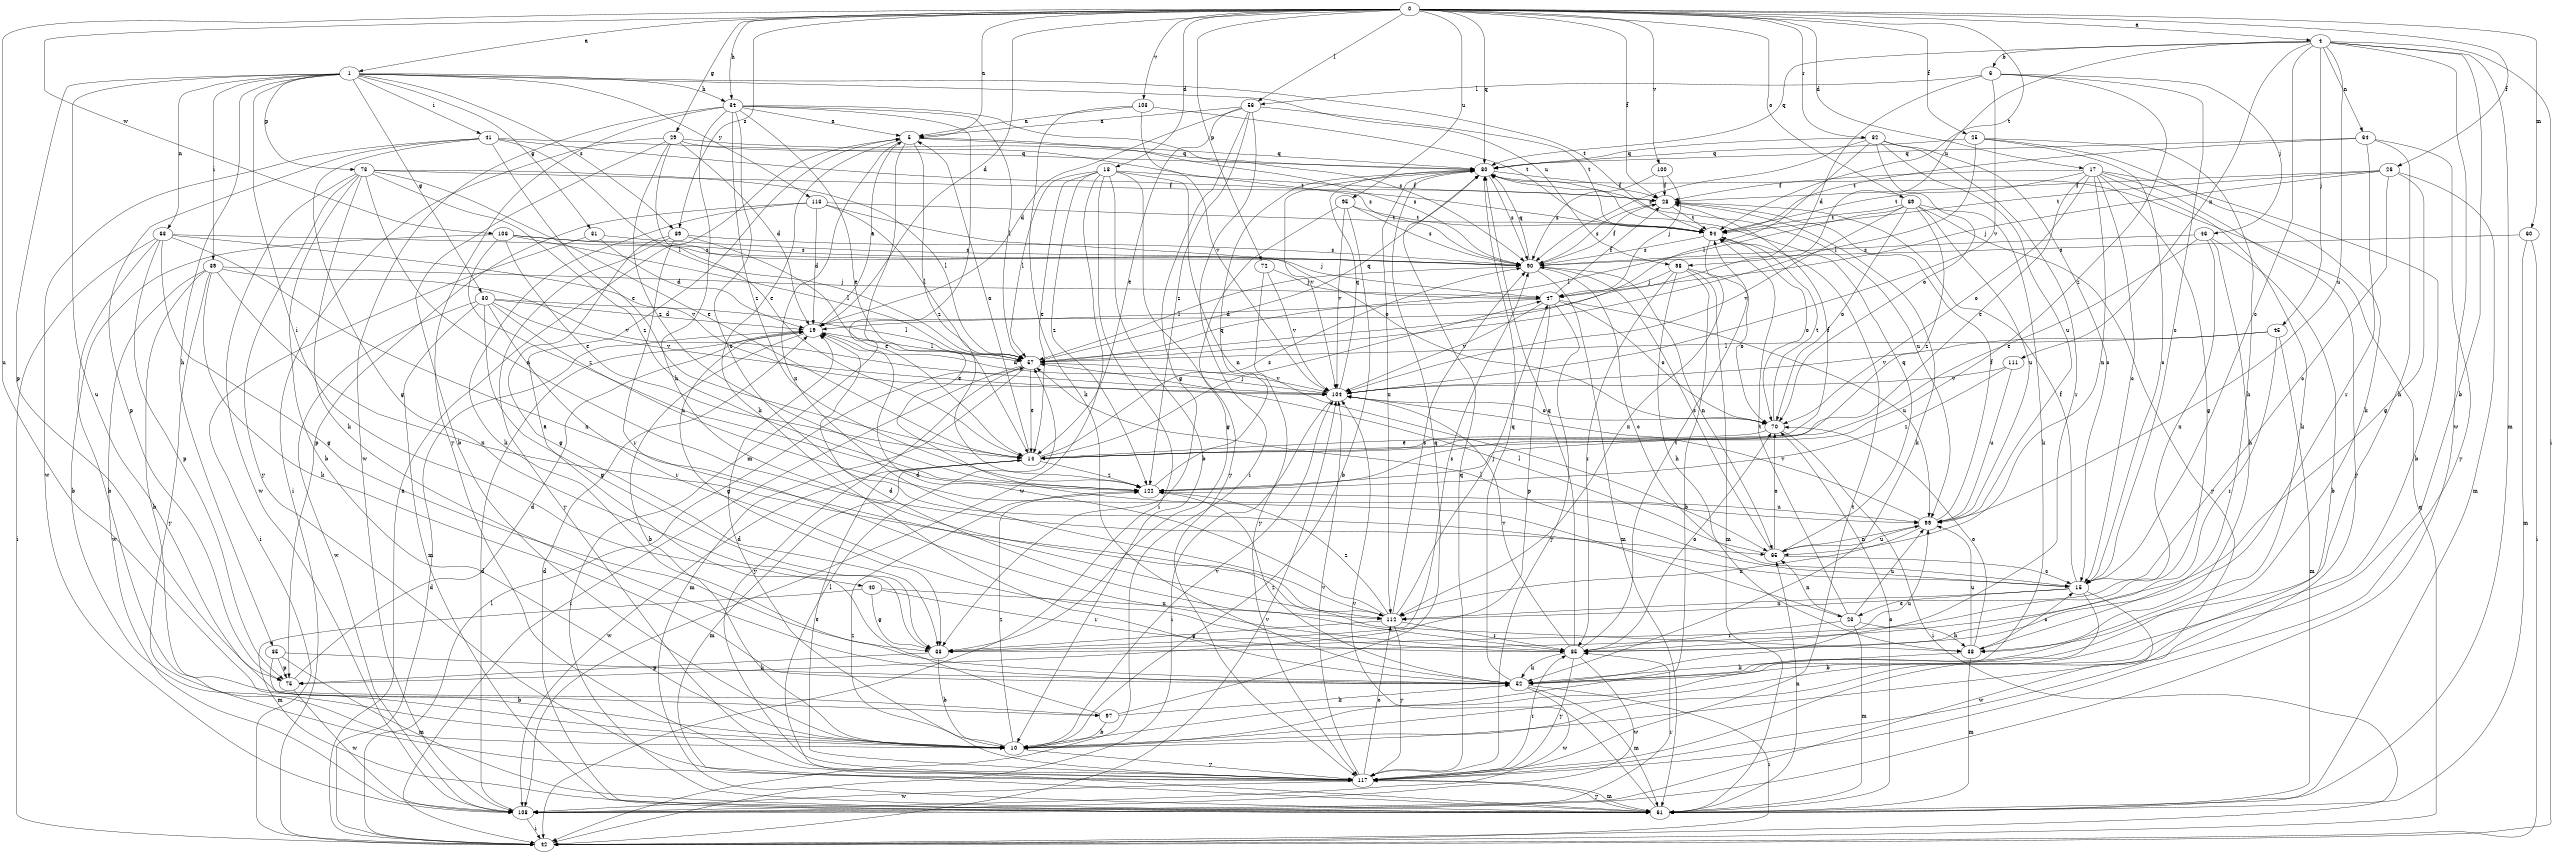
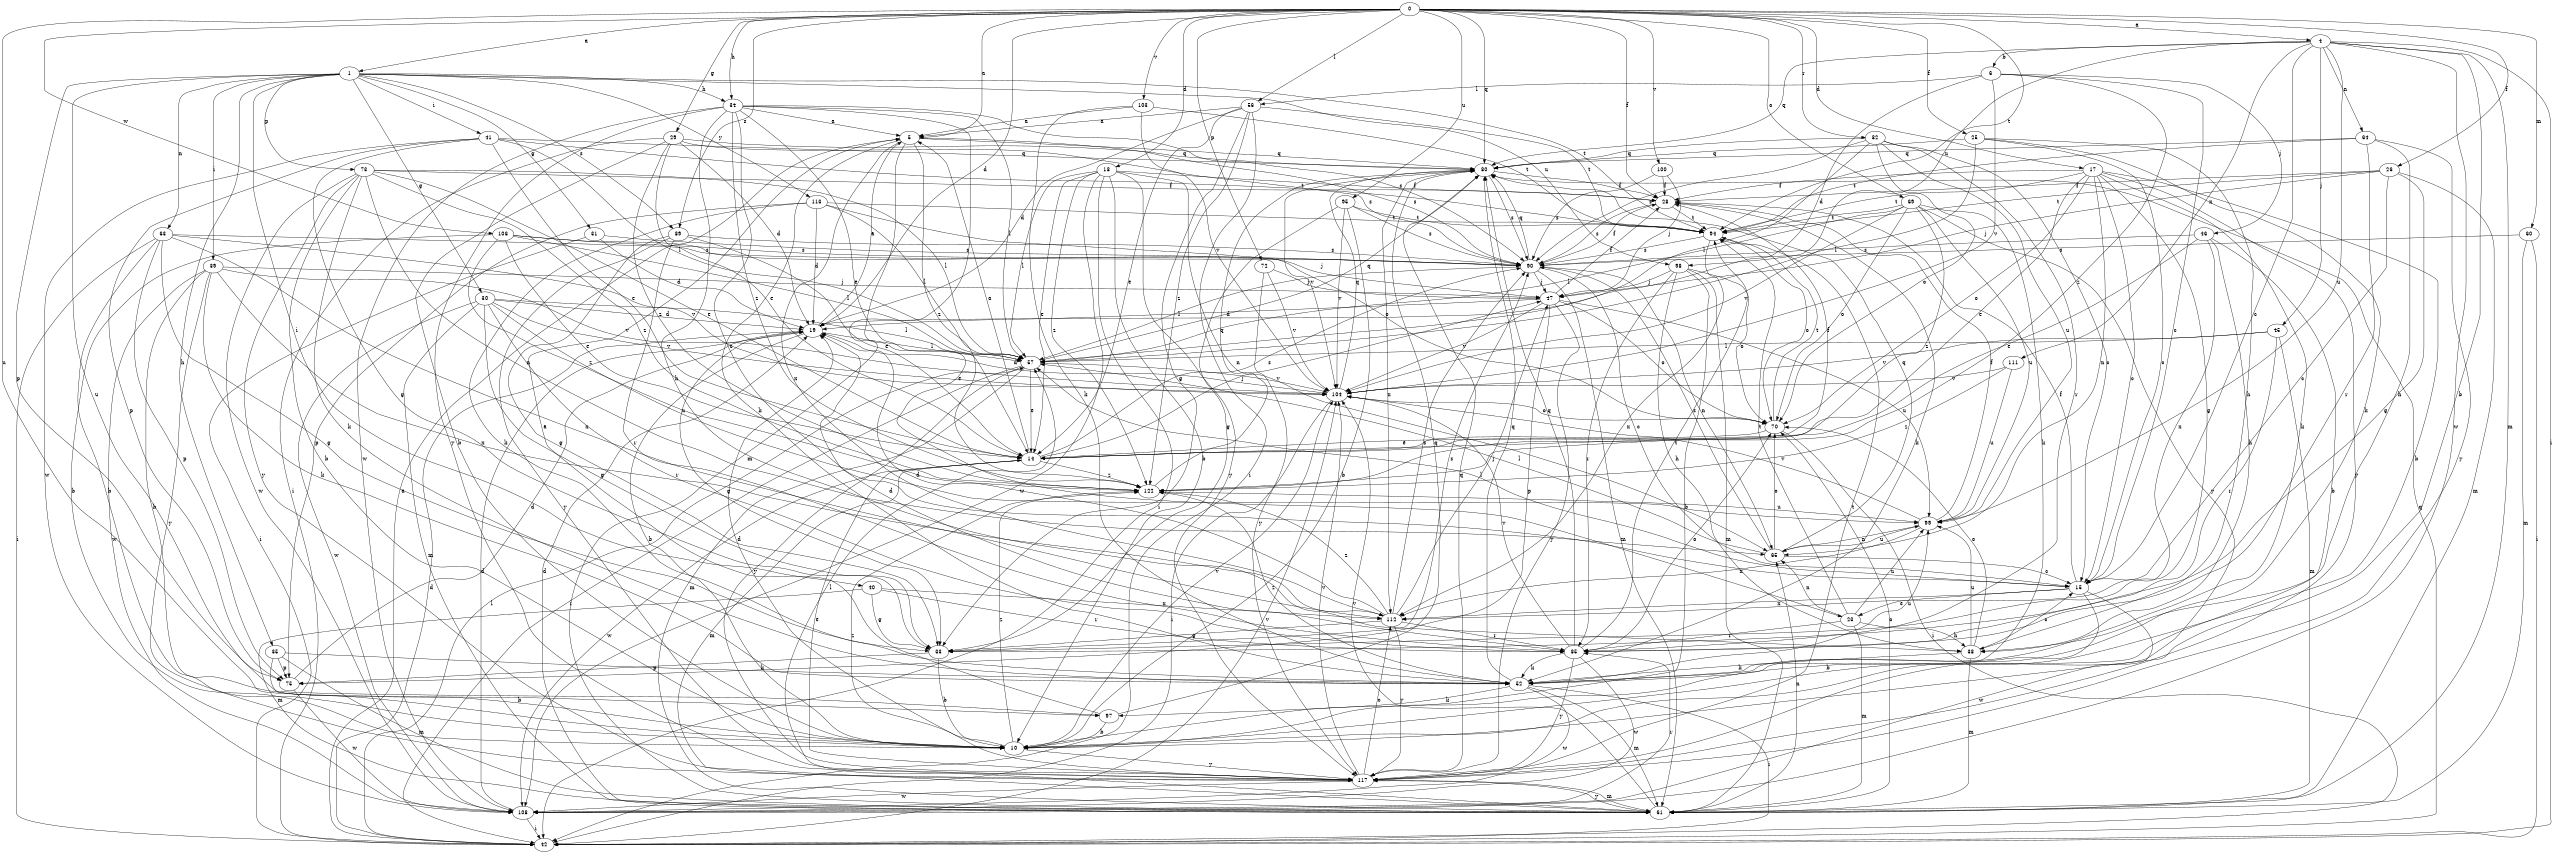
edge "80" -> "99": removed, label "u"
edge "90" -> "47": added, label "j"
edge "97" -> "52": reversed
edge "117" -> "85": removed, label "r"
